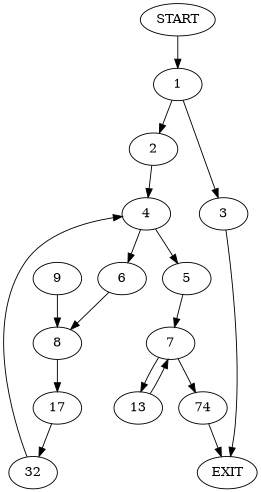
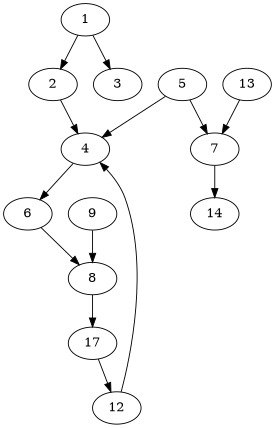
node "START": removed
edge "4" -> "5": reversed
edge "7" -> "13": removed
node "74": label "74" -> "14"
node "32": label "32" -> "12"
node "EXIT": removed
